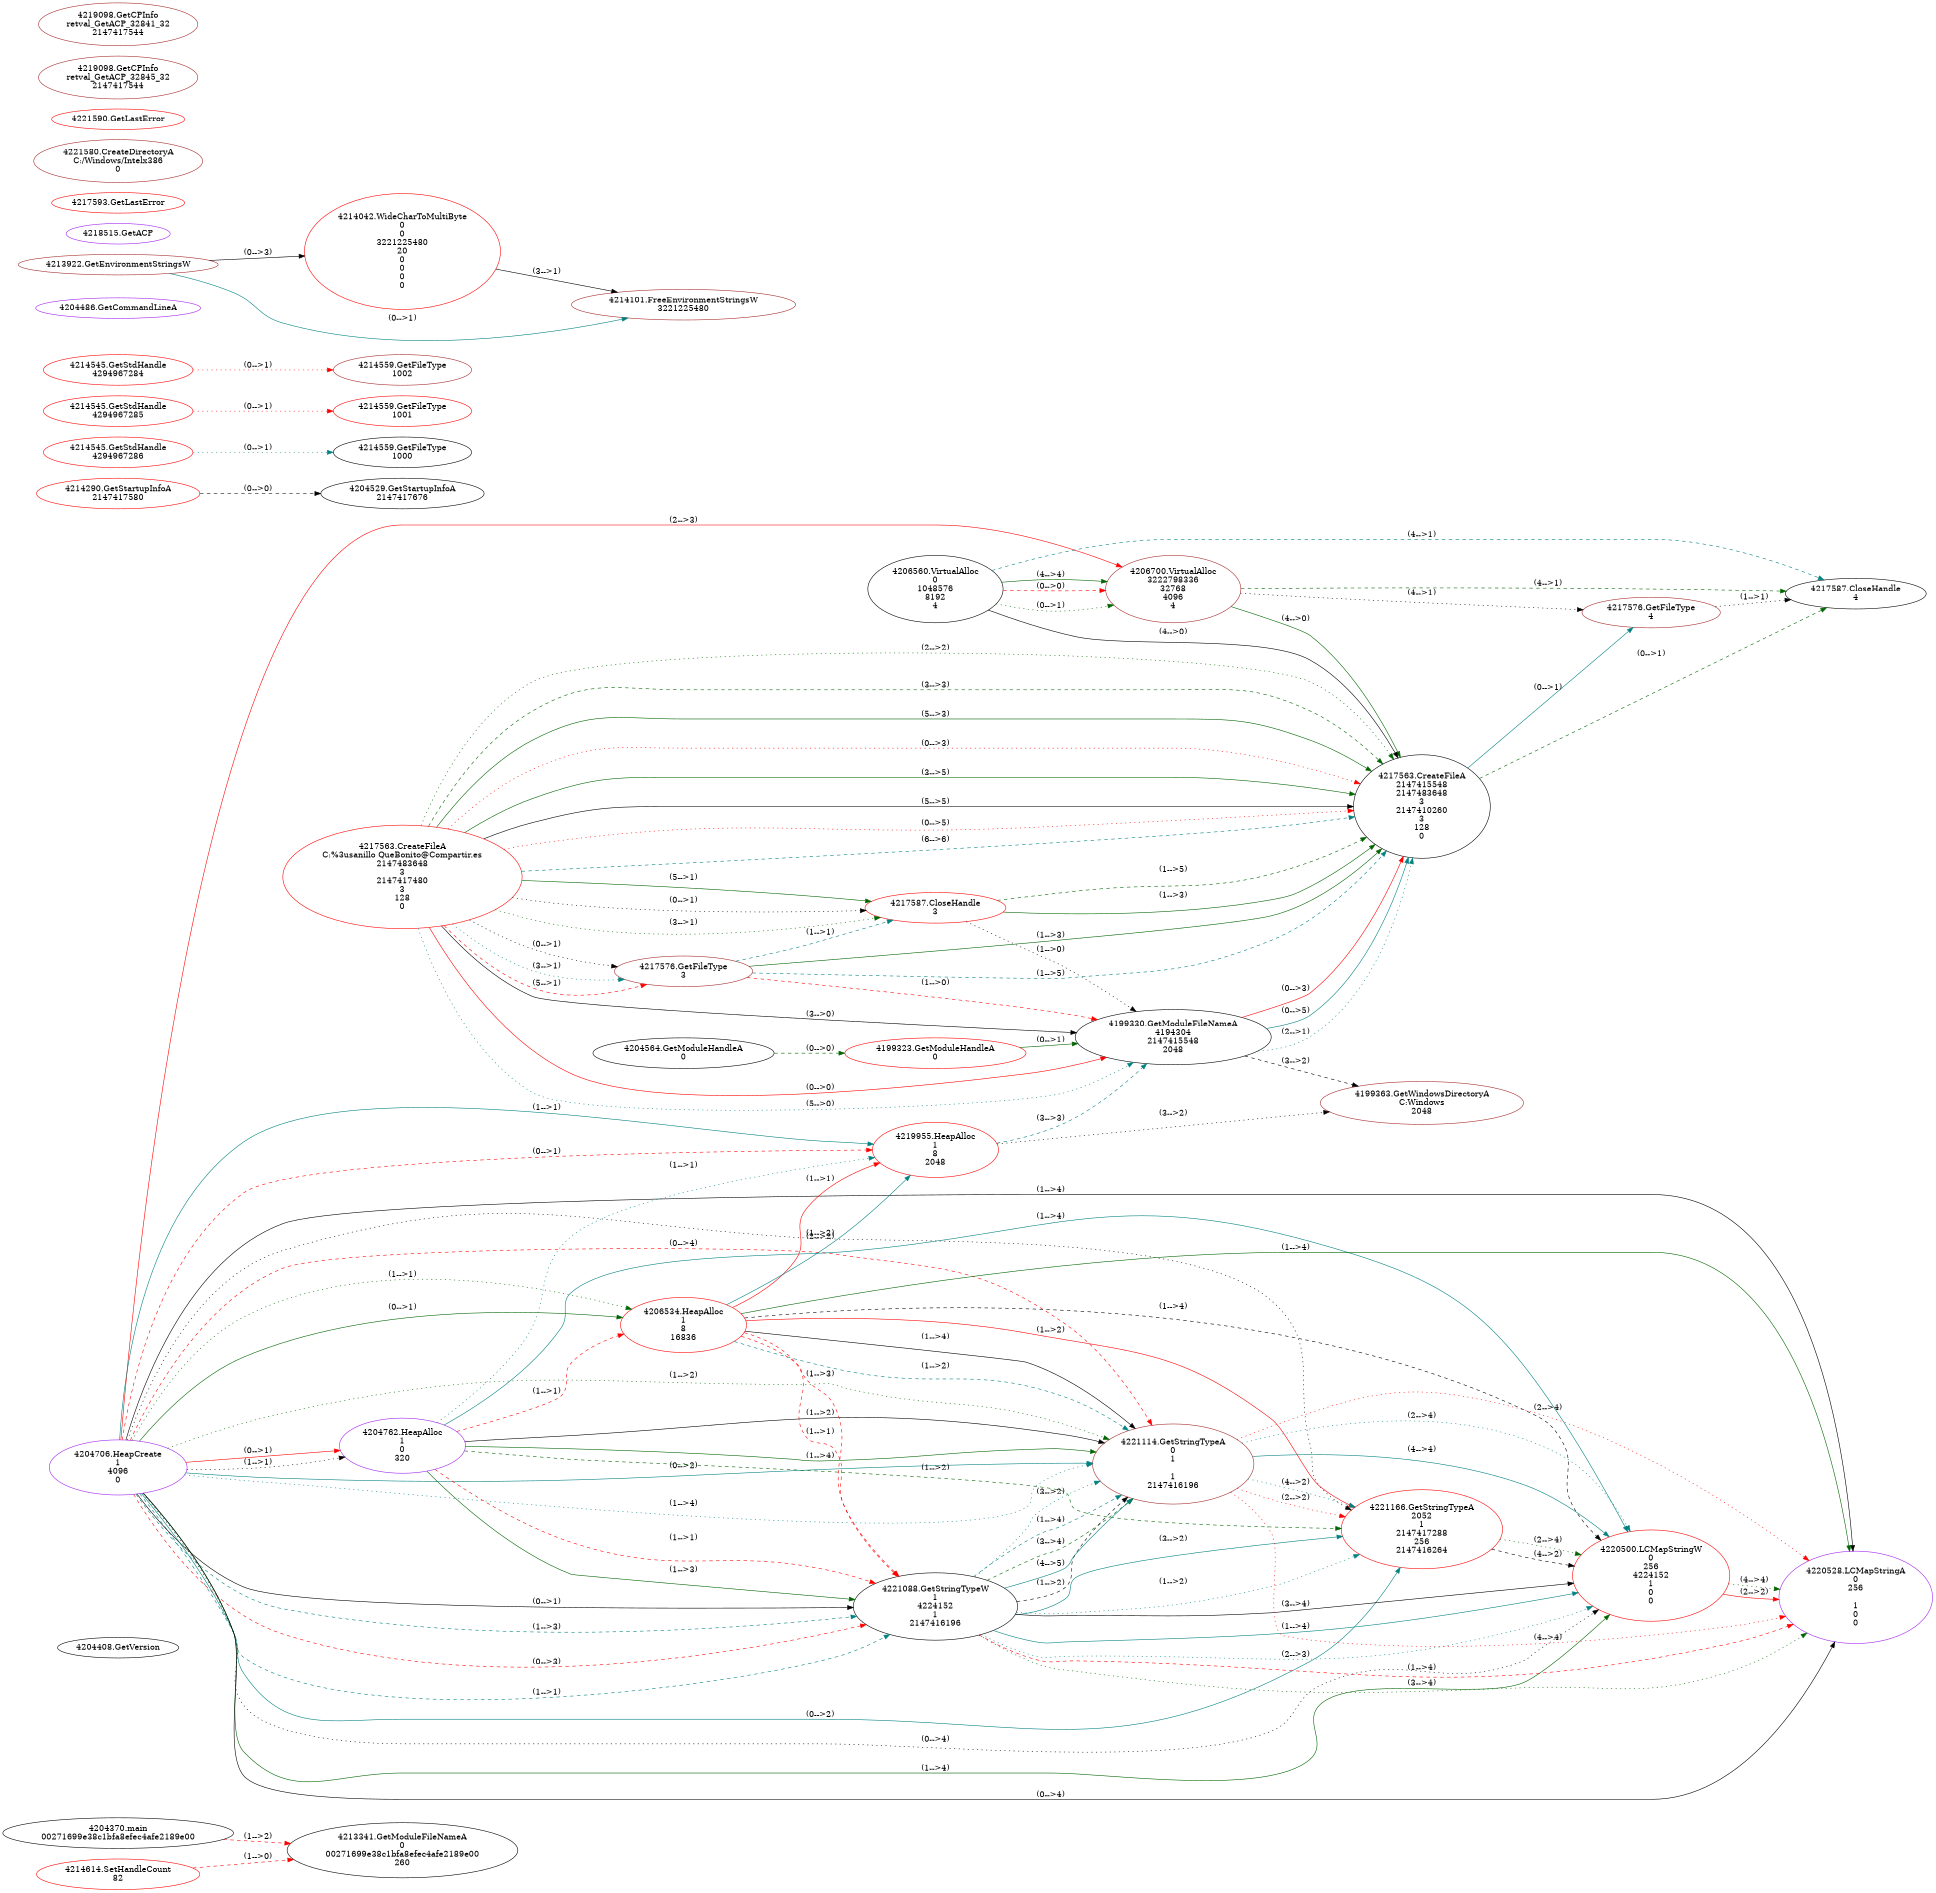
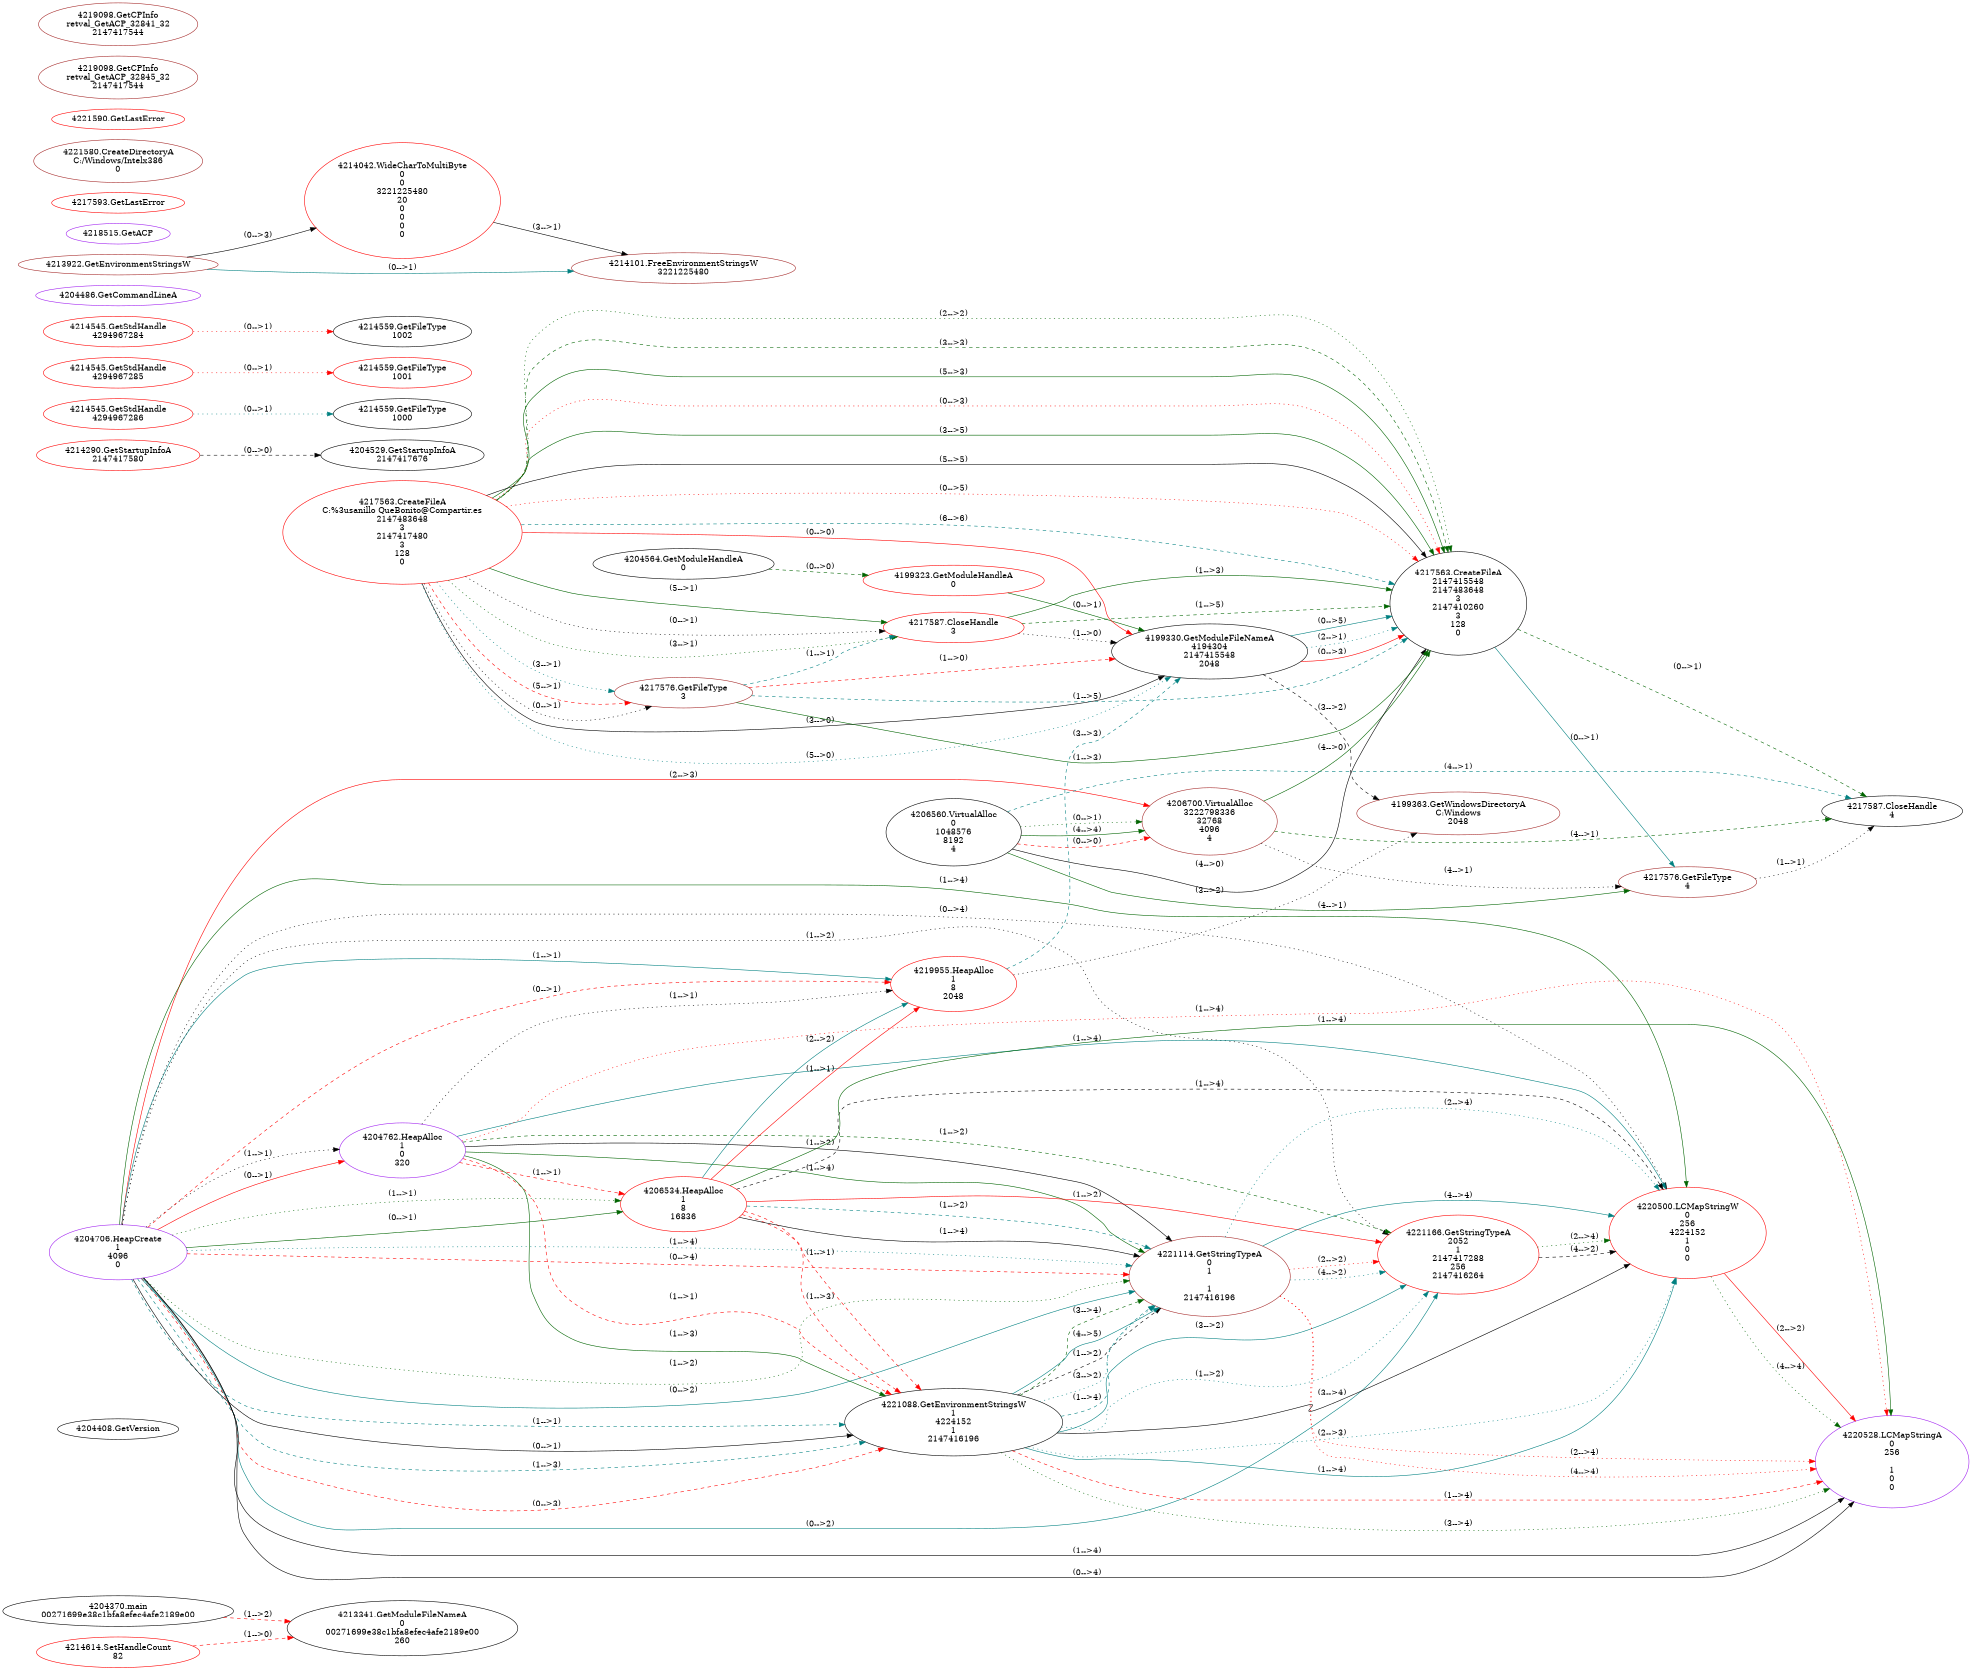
node "4214559.GetFileType 1002": color brown -> black
edge "4206560.VirtualAlloc 0 1048576 8192 4" -> "4217576.GetFileType 4": added, label "(4-->1)"
edge "4204762.HeapAlloc 1 0 320" -> "4220528.LCMapStringA 0 256 1 0 0": added, label "(1-->4)"
edge "4204762.HeapAlloc 1 0 320" -> "4219955.HeapAlloc 1 8 2048": color teal -> black
node "4221088.GetStringTypeW 1 4224152 1 2147416196": label "4221088.GetStringTypeW 1 4224152 1 2147416196" -> "4221088.GetEnvironmentStringsW 1 4224152 1 2147416196"
